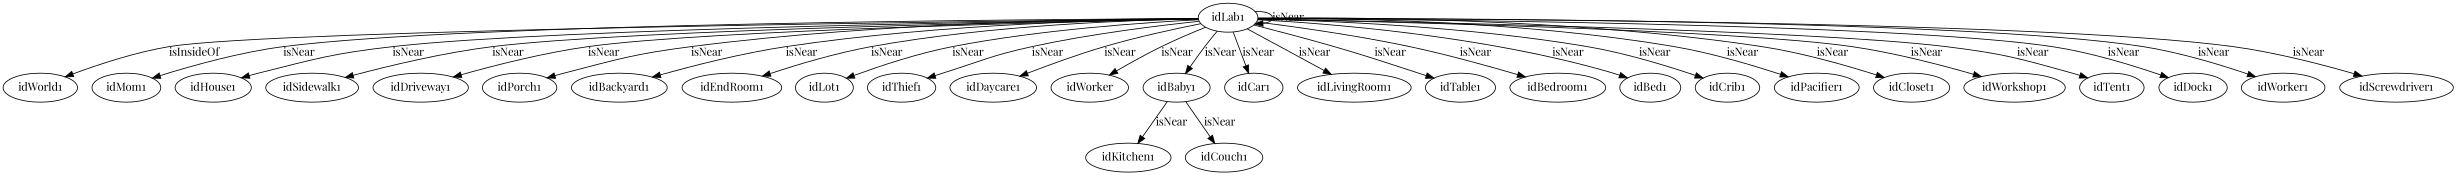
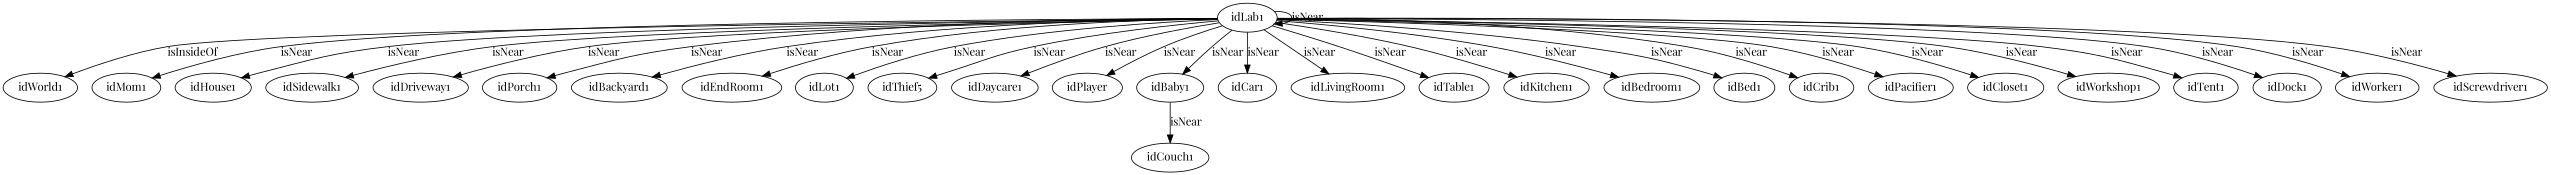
node "idThief1": label "idThief1" -> "idThief5"
node "idWorker": label "idWorker" -> "idPlayer"
edge "idBaby1" -> "idKitchen1": now "idLab1" -> "idKitchen1"
